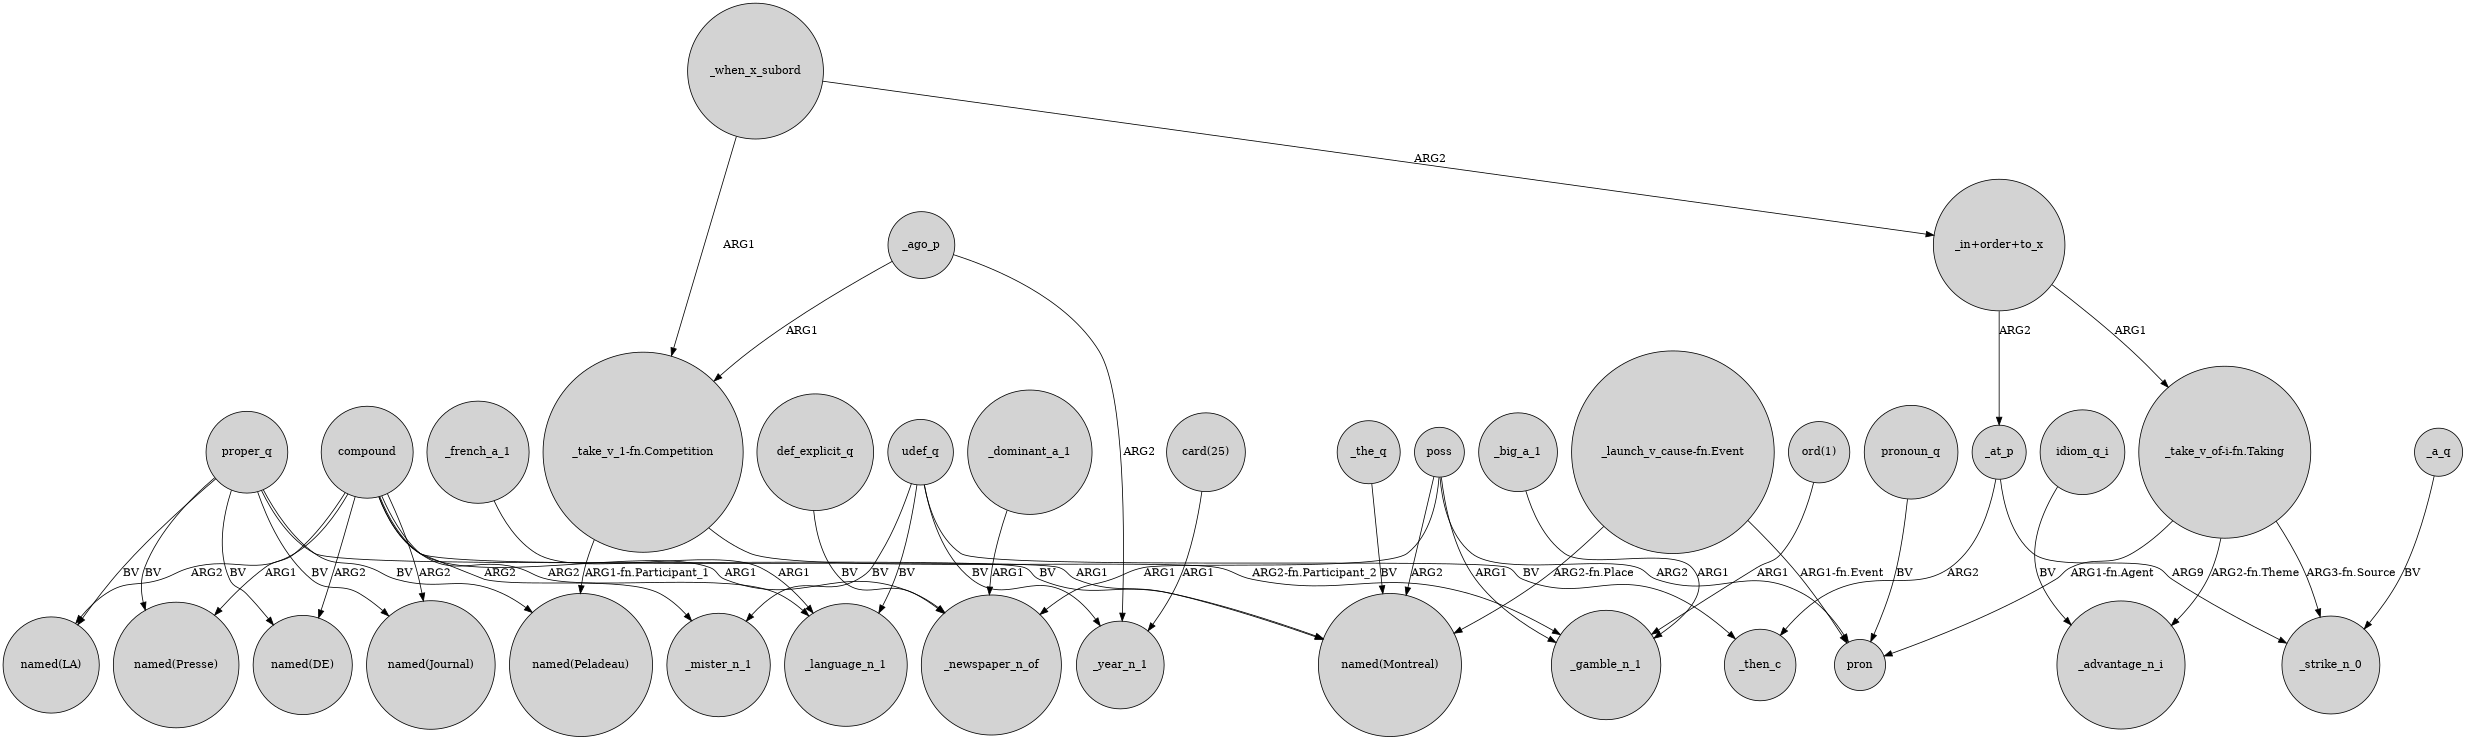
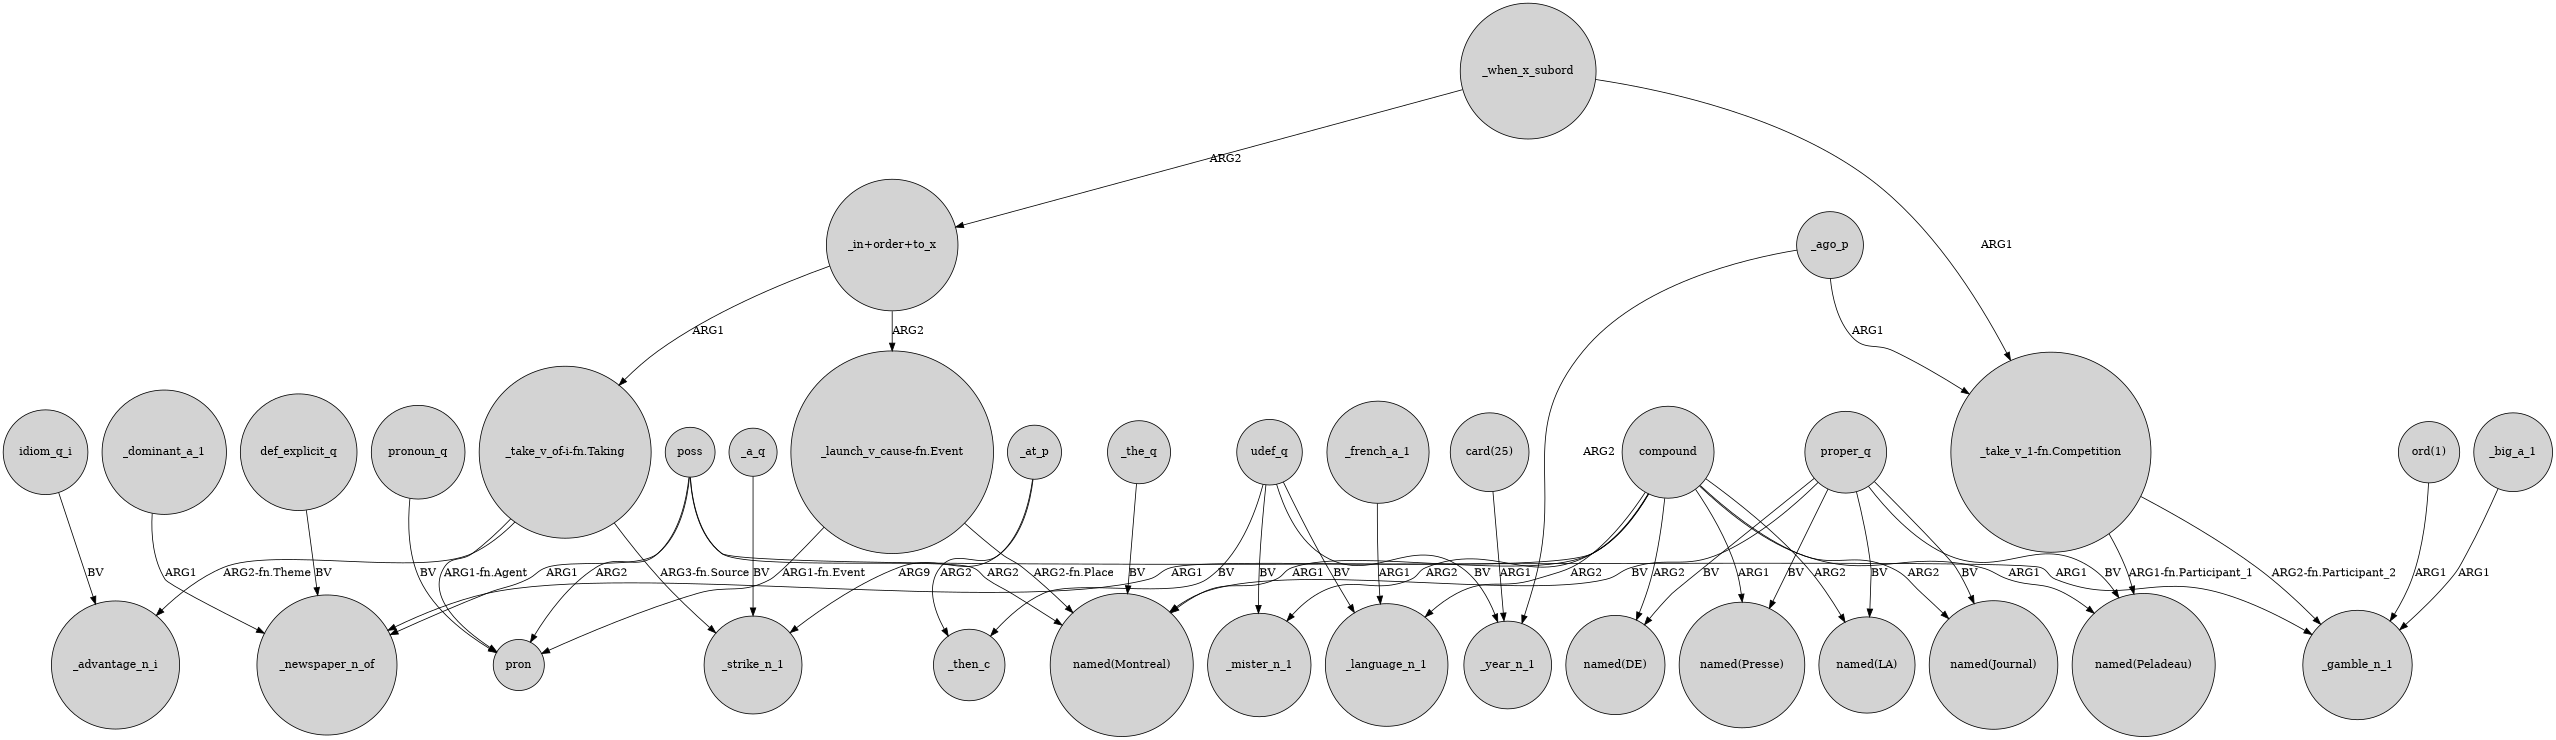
edge "_in+order+to_x" -> "_at_p": now "_in+order+to_x" -> "_launch_v_cause-fn.Event"
edge "compound" -> "named(Peladeau)": added, label "ARG1"
node "_strike_n_0": label "_strike_n_0" -> "_strike_n_1"
